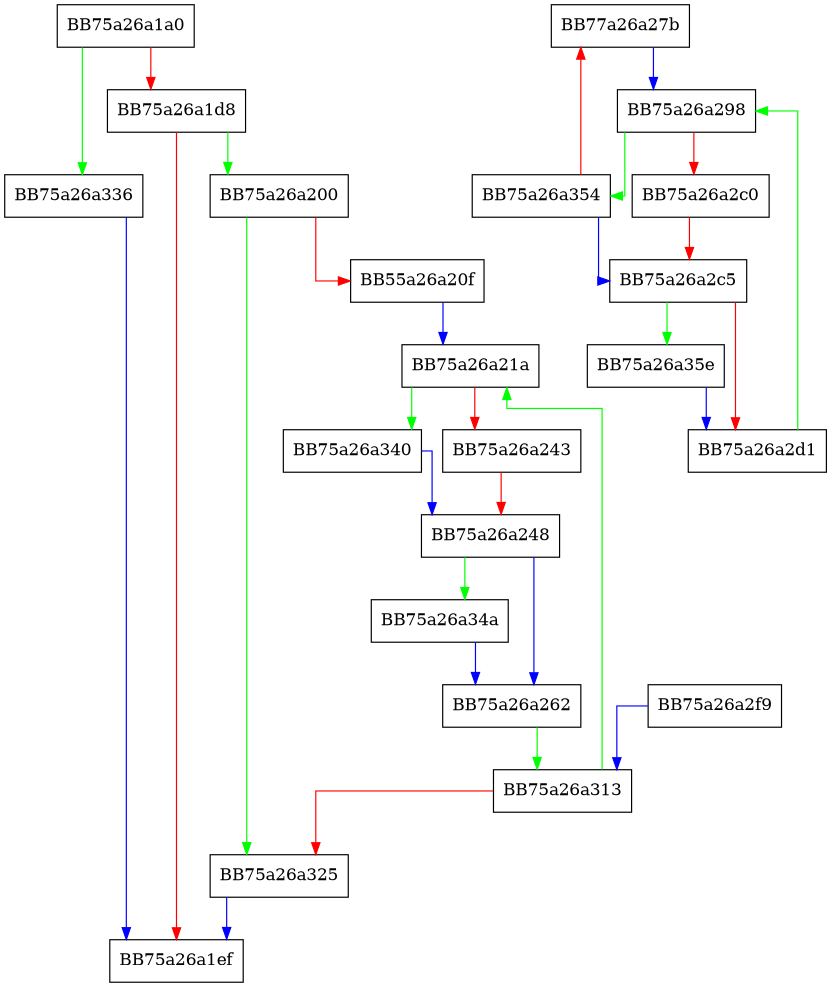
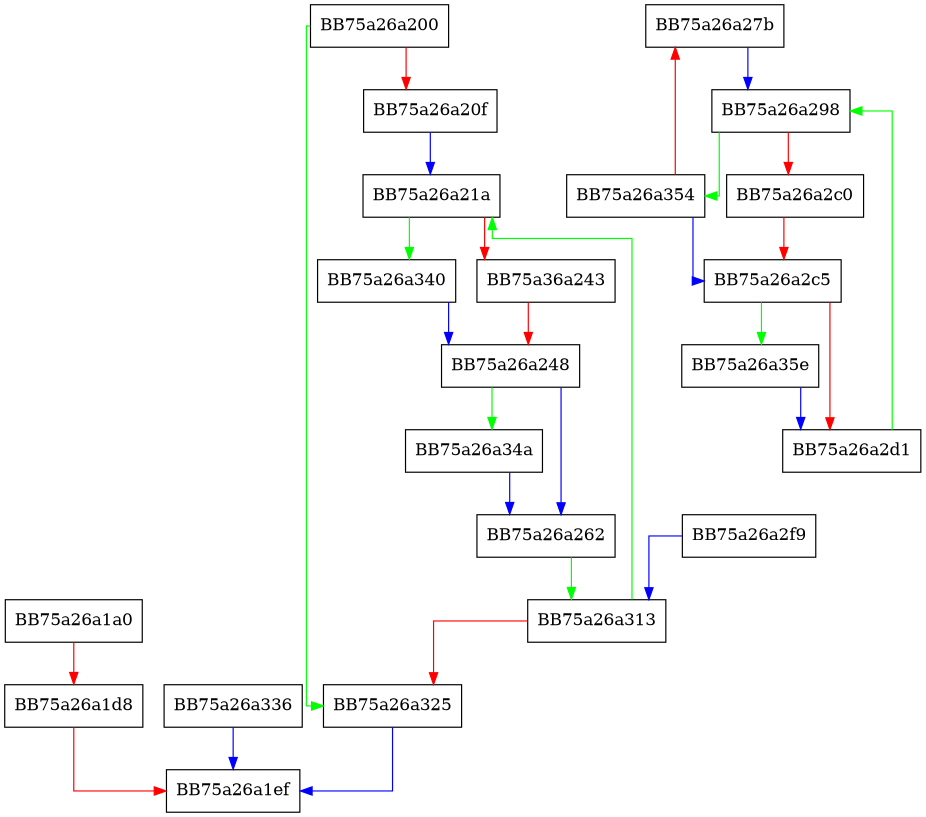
node "BB77a26a27b": label "BB77a26a27b" -> "BB75a26a27b"
edge "BB75a26a1a0" -> "BB75a26a336": removed
edge "BB75a26a1d8" -> "BB75a26a200": removed
node "BB55a26a20f": label "BB55a26a20f" -> "BB75a26a20f"
node "BB75a26a243": label "BB75a26a243" -> "BB75a36a243"
